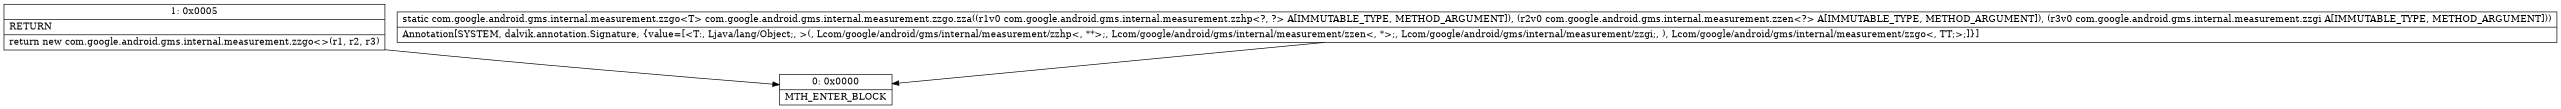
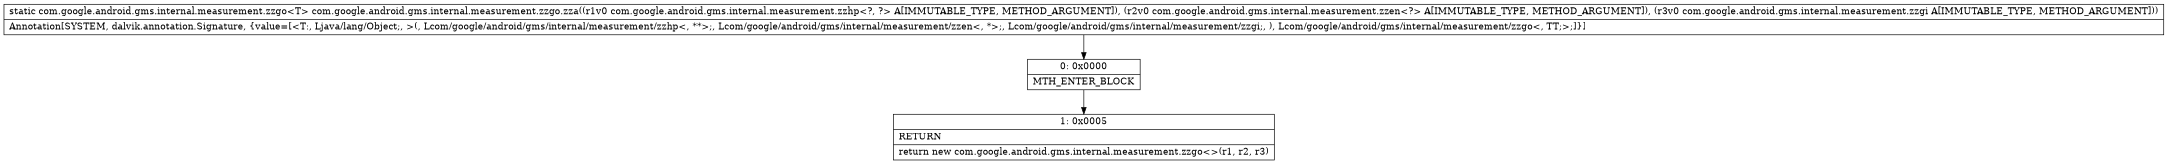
edge "1: 0x0005" -> "0: 0x0000": reversed
